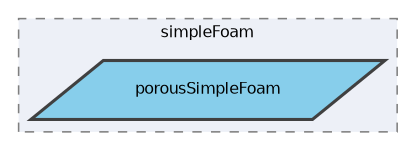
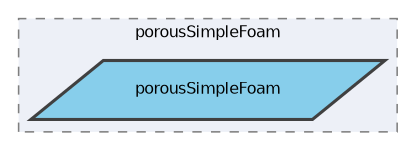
cluster "simpleFoam": label "simpleFoam" -> "porousSimpleFoam"
